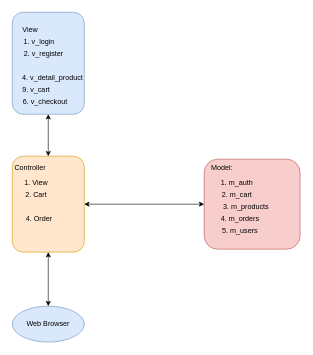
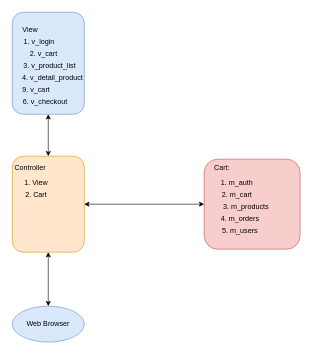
node "2. v_register": label "2. v_register" -> "2. v_cart"
node "3. v_product_list": added
node "Model:": label "Model:" -> "Cart:"
node "4. Order": removed
